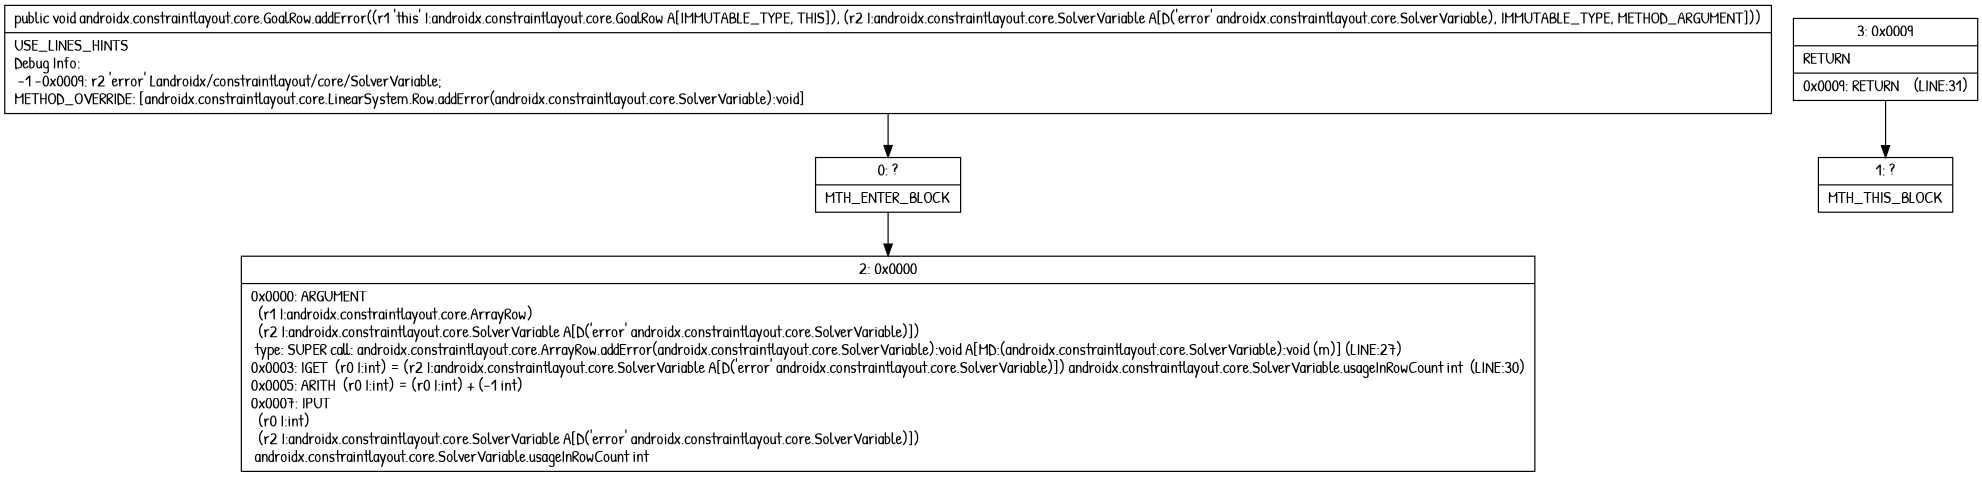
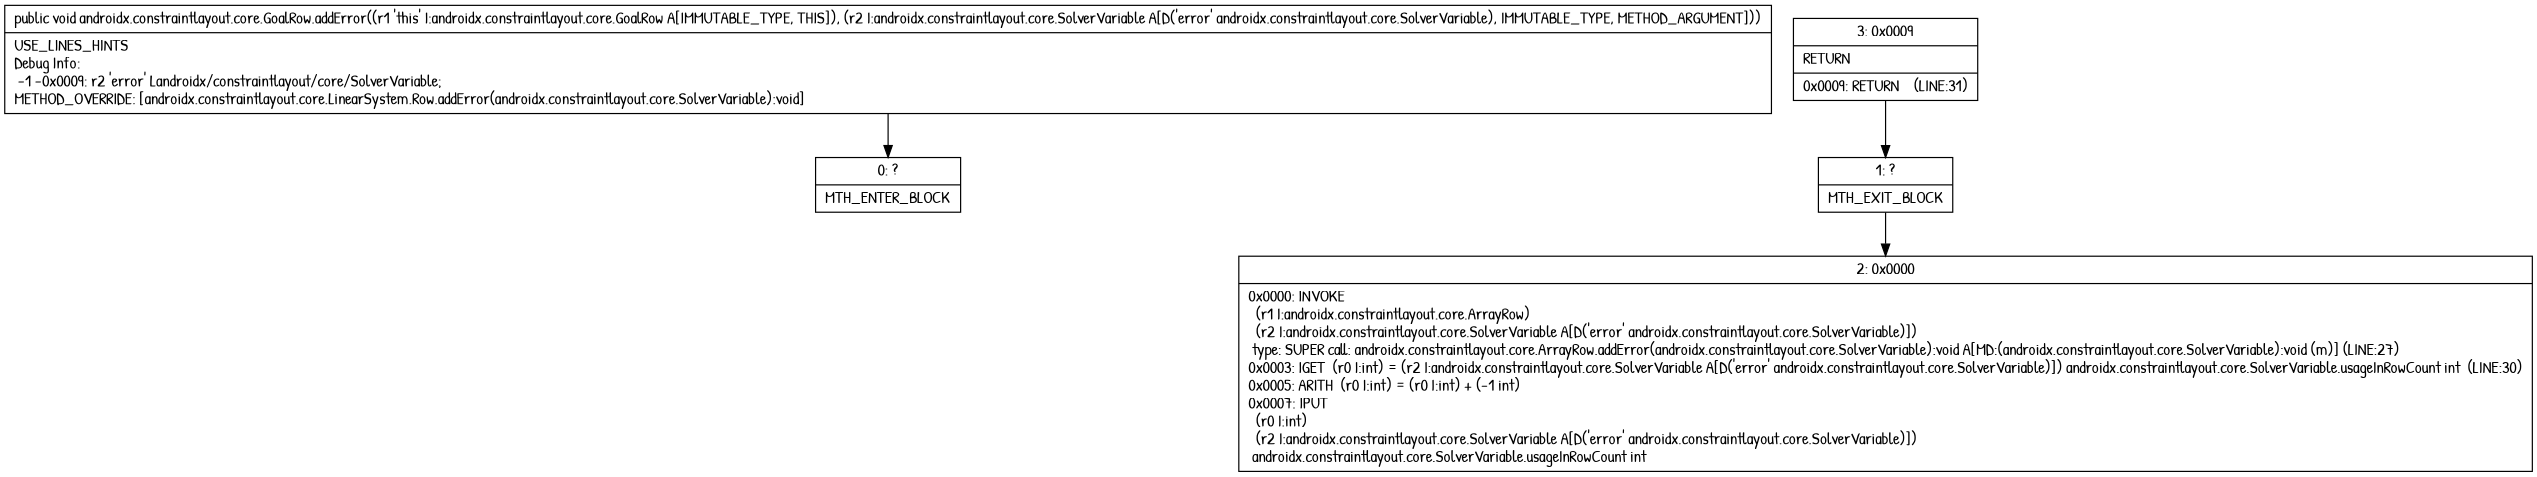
node "1: ?": text "MTH_THIS_BLOCK" -> "MTH_EXIT_BLOCK"
edge "0: ?" -> "2: 0x0000": now "1: ?" -> "2: 0x0000"
node "2: 0x0000": text "0x0000: ARGUMENT" -> "0x0000: INVOKE"
